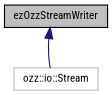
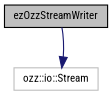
edge "ozz::io::Stream" -> "ezOzzStreamWriter": reversed
